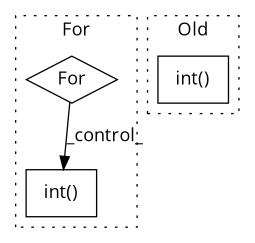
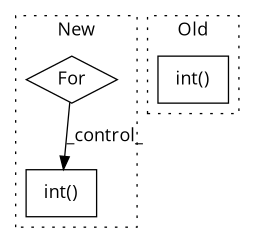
cluster "For": label "For" -> "New"
